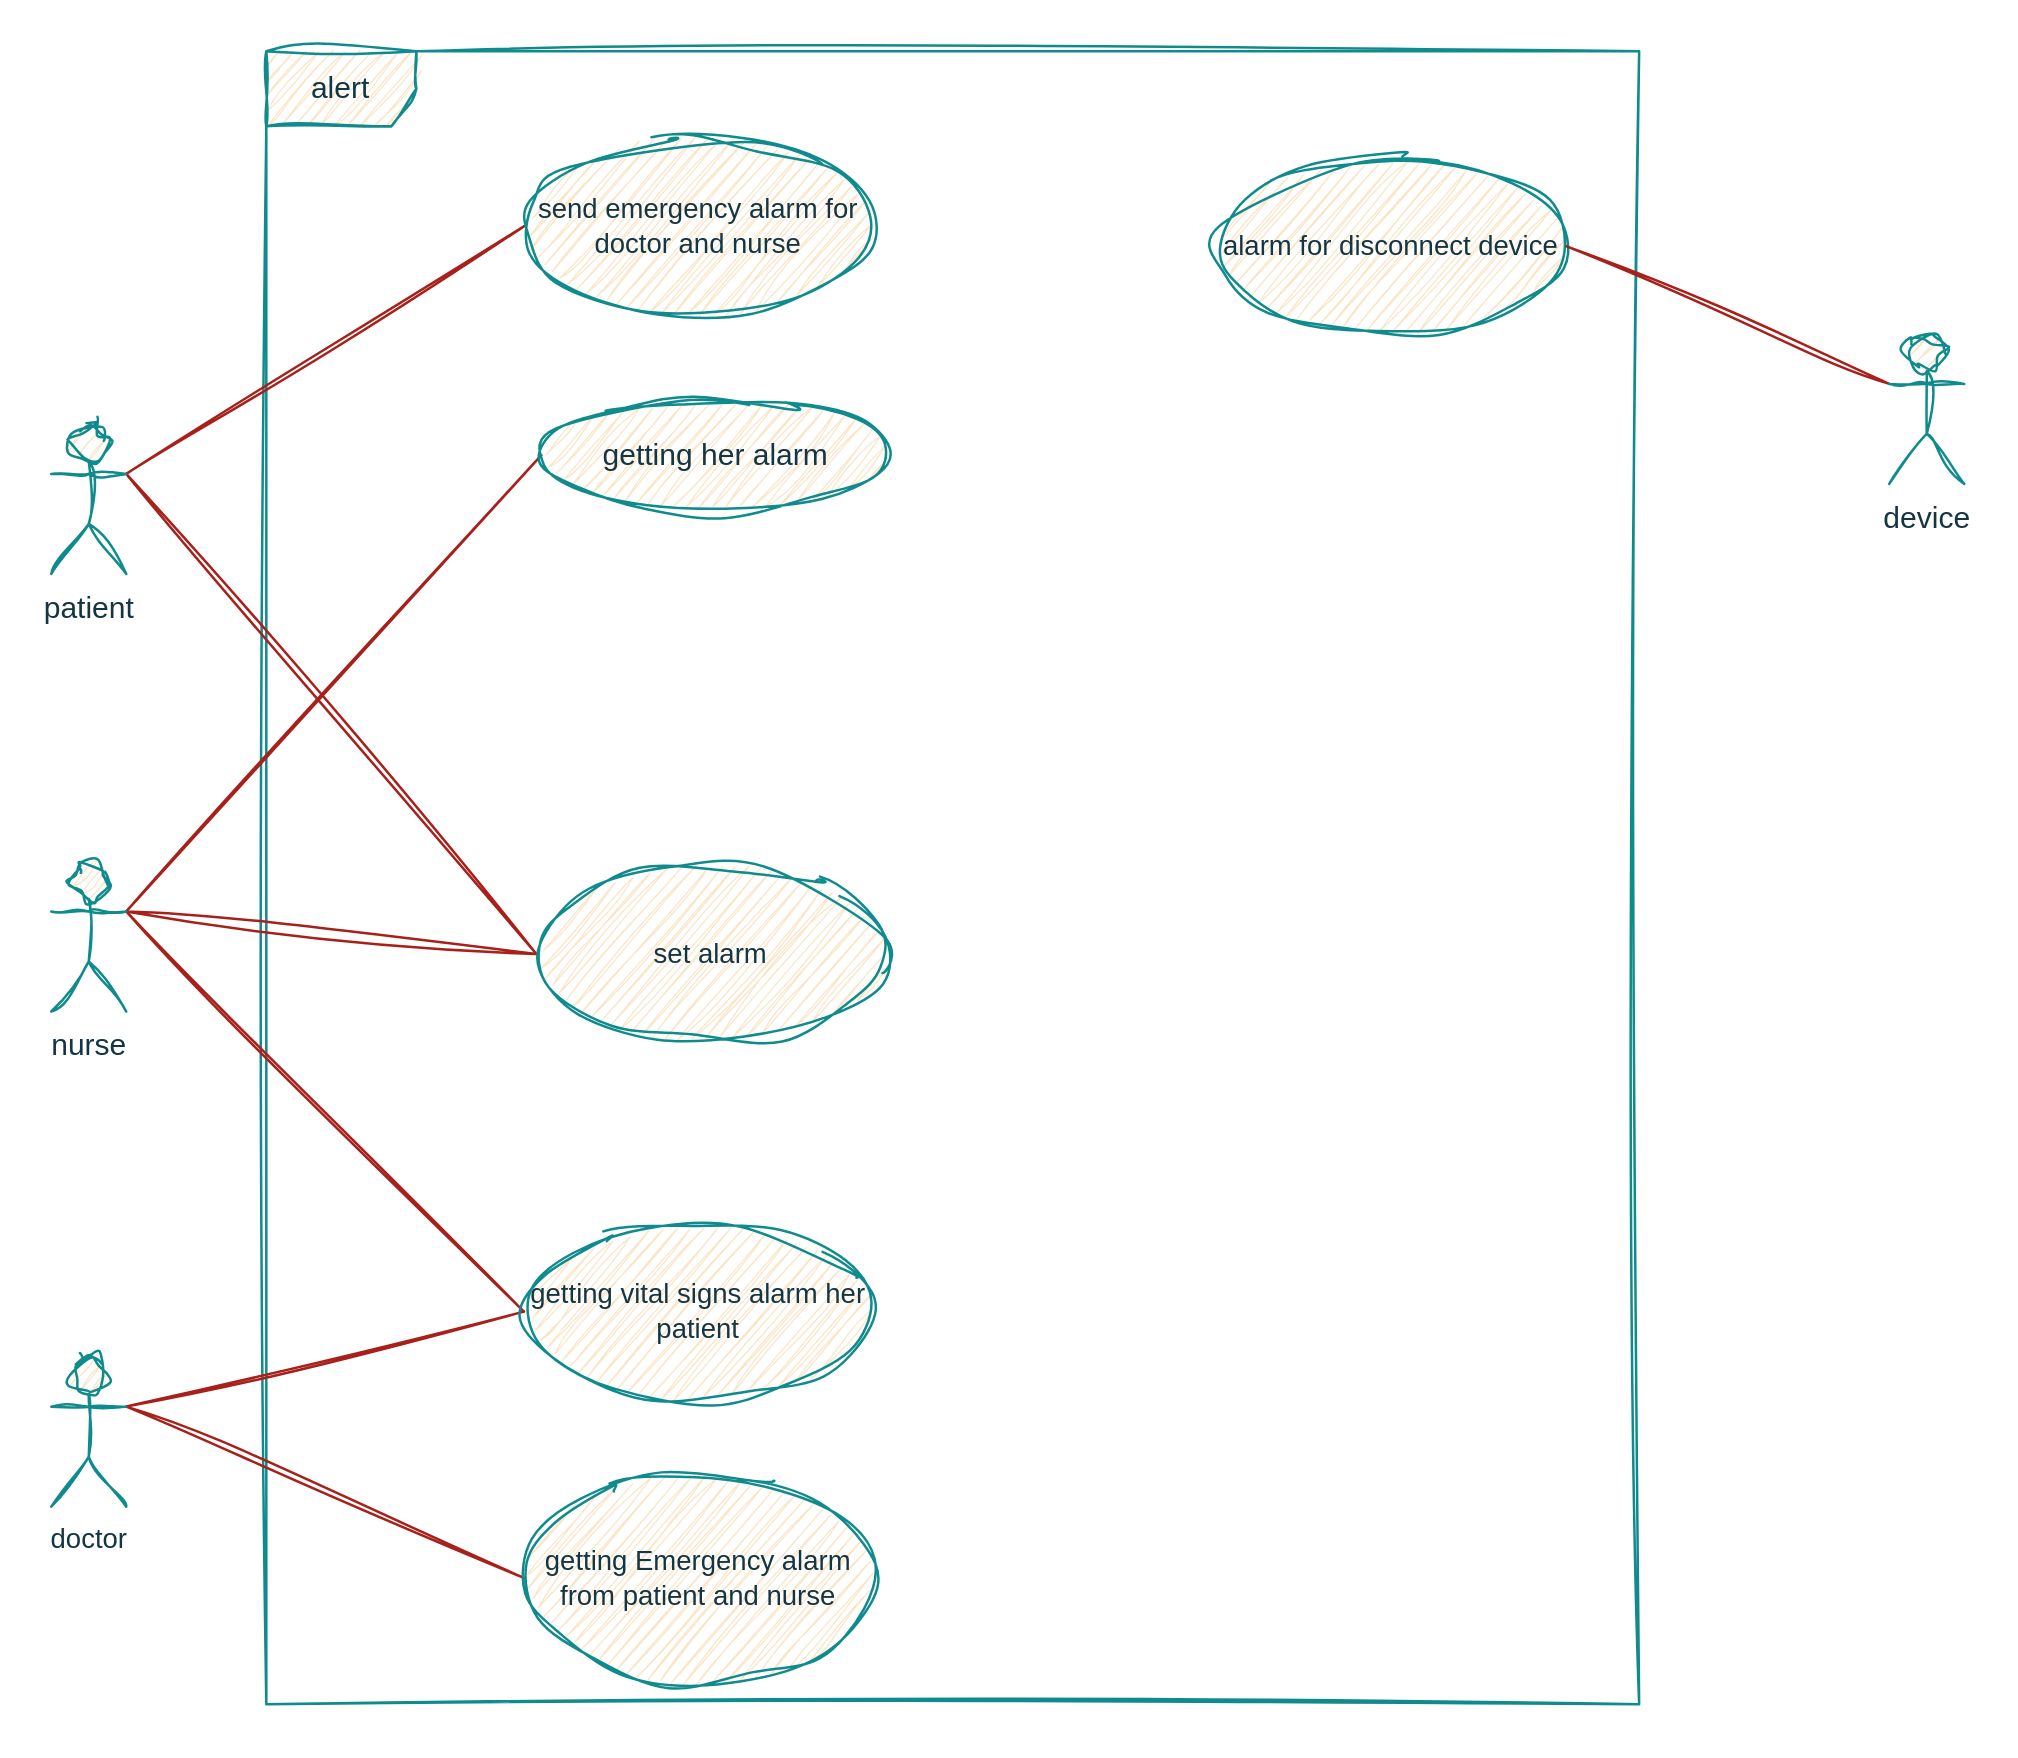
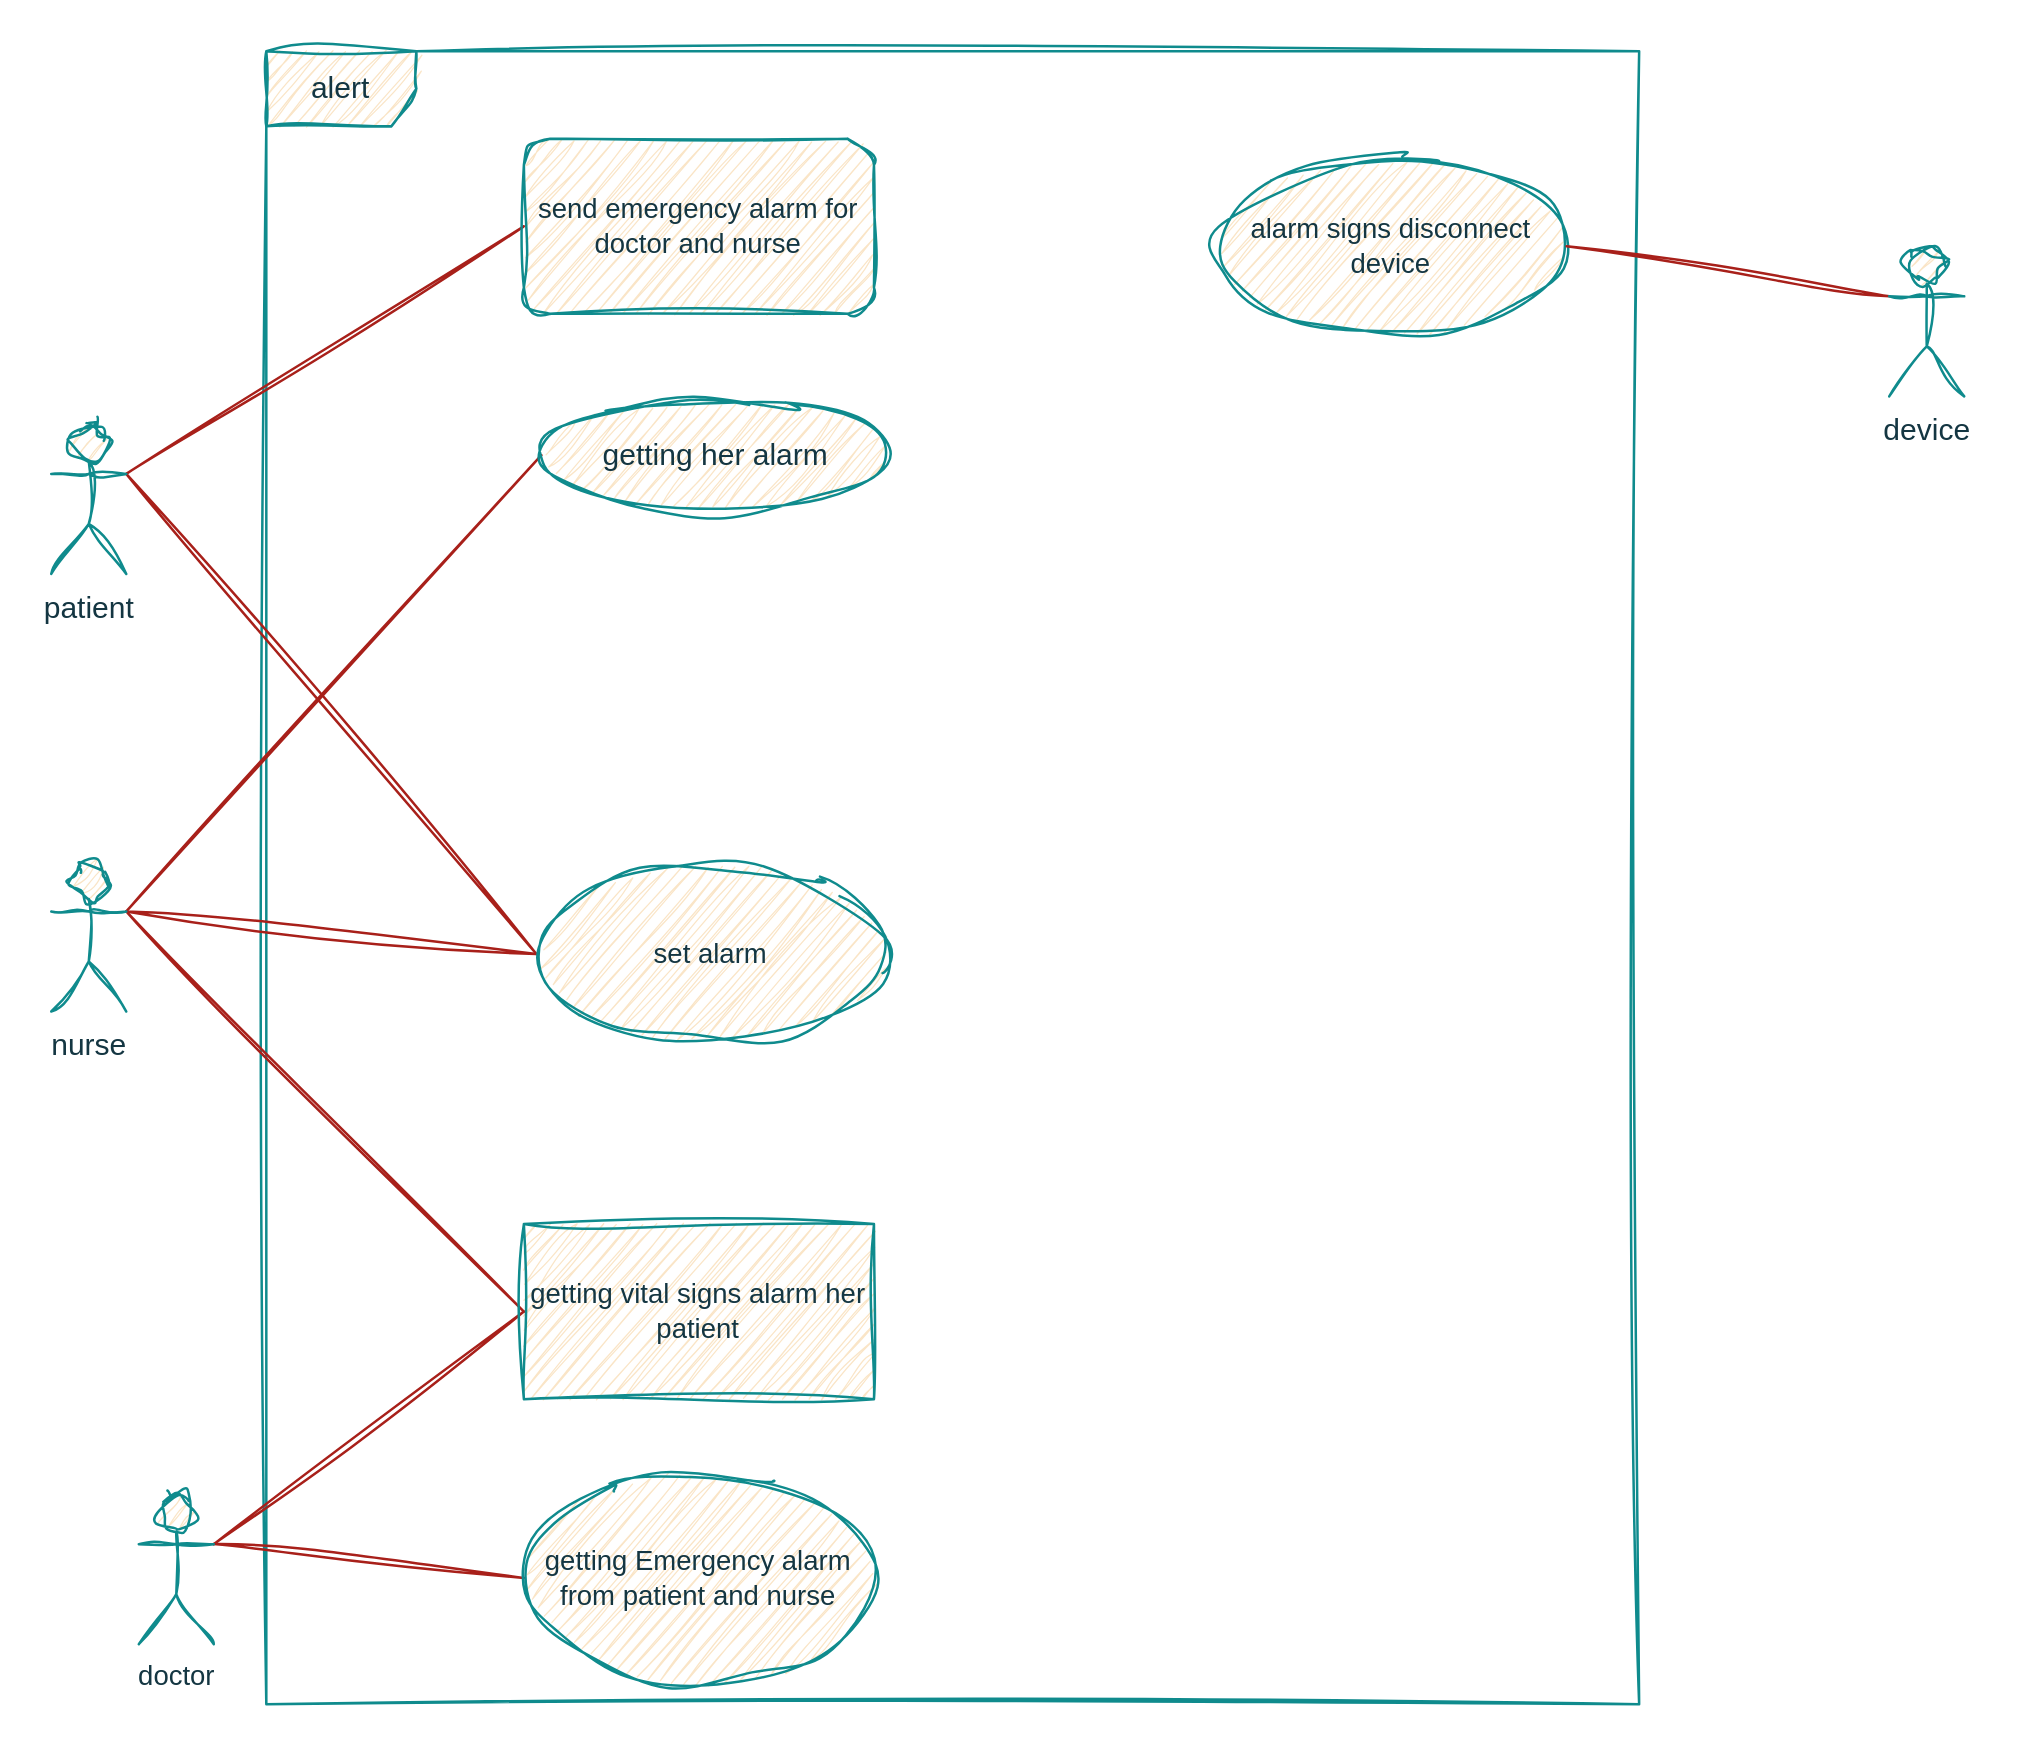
node "send emergency alarm for doctor and nurse": shape ellipse -> rounded rectangle
node "alarm for disconnect device": label "alarm for disconnect device" -> "alarm signs disconnect device"
node "device": moved (1926, 409) -> (1926, 321)
node "getting vital signs alarm her patient": shape ellipse -> rectangle
node "doctor": moved (89, 1431) -> (176, 1569)
